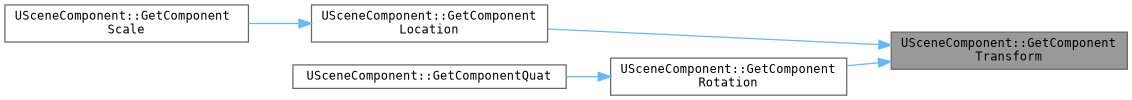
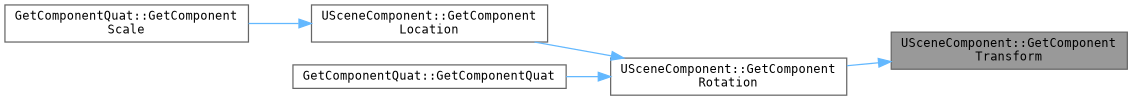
node "USceneComponent::GetComponent Scale": label "USceneComponent::GetComponent Scale" -> "GetComponentQuat::GetComponent Scale"
edge "USceneComponent::GetComponent Location" -> "USceneComponent::GetComponent Transform": now "USceneComponent::GetComponent Location" -> "USceneComponent::GetComponent Rotation"
node "USceneComponent::GetComponentQuat": label "USceneComponent::GetComponentQuat" -> "GetComponentQuat::GetComponentQuat"
